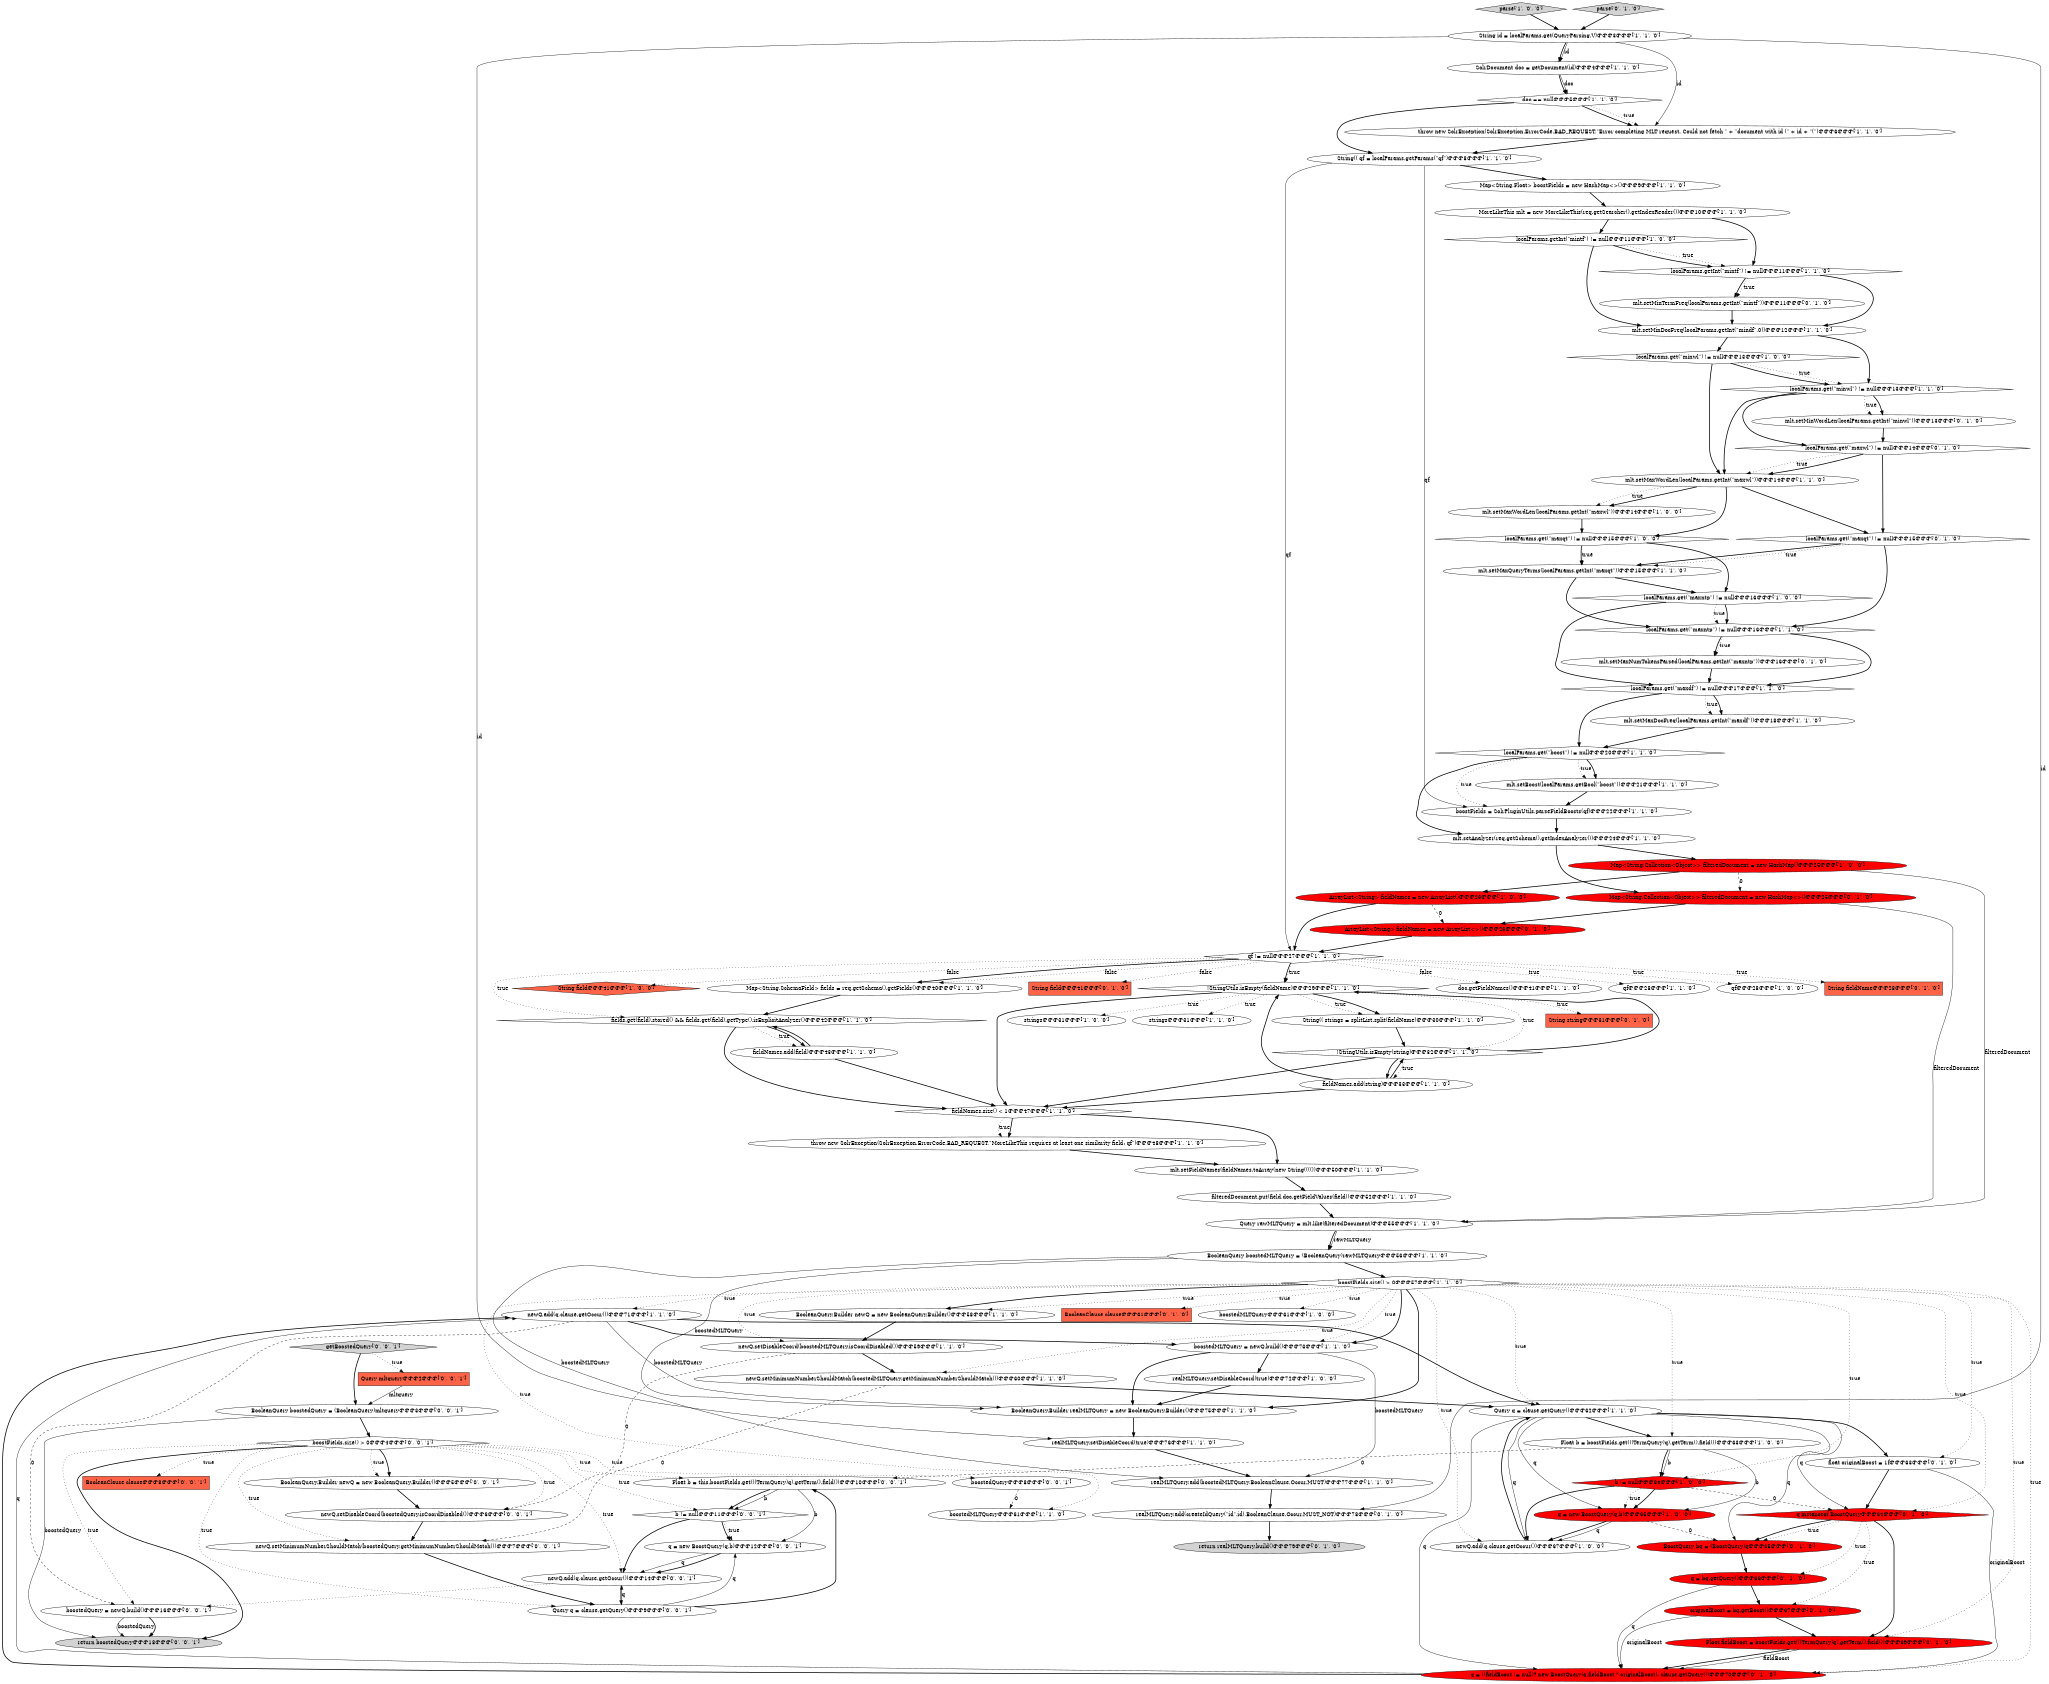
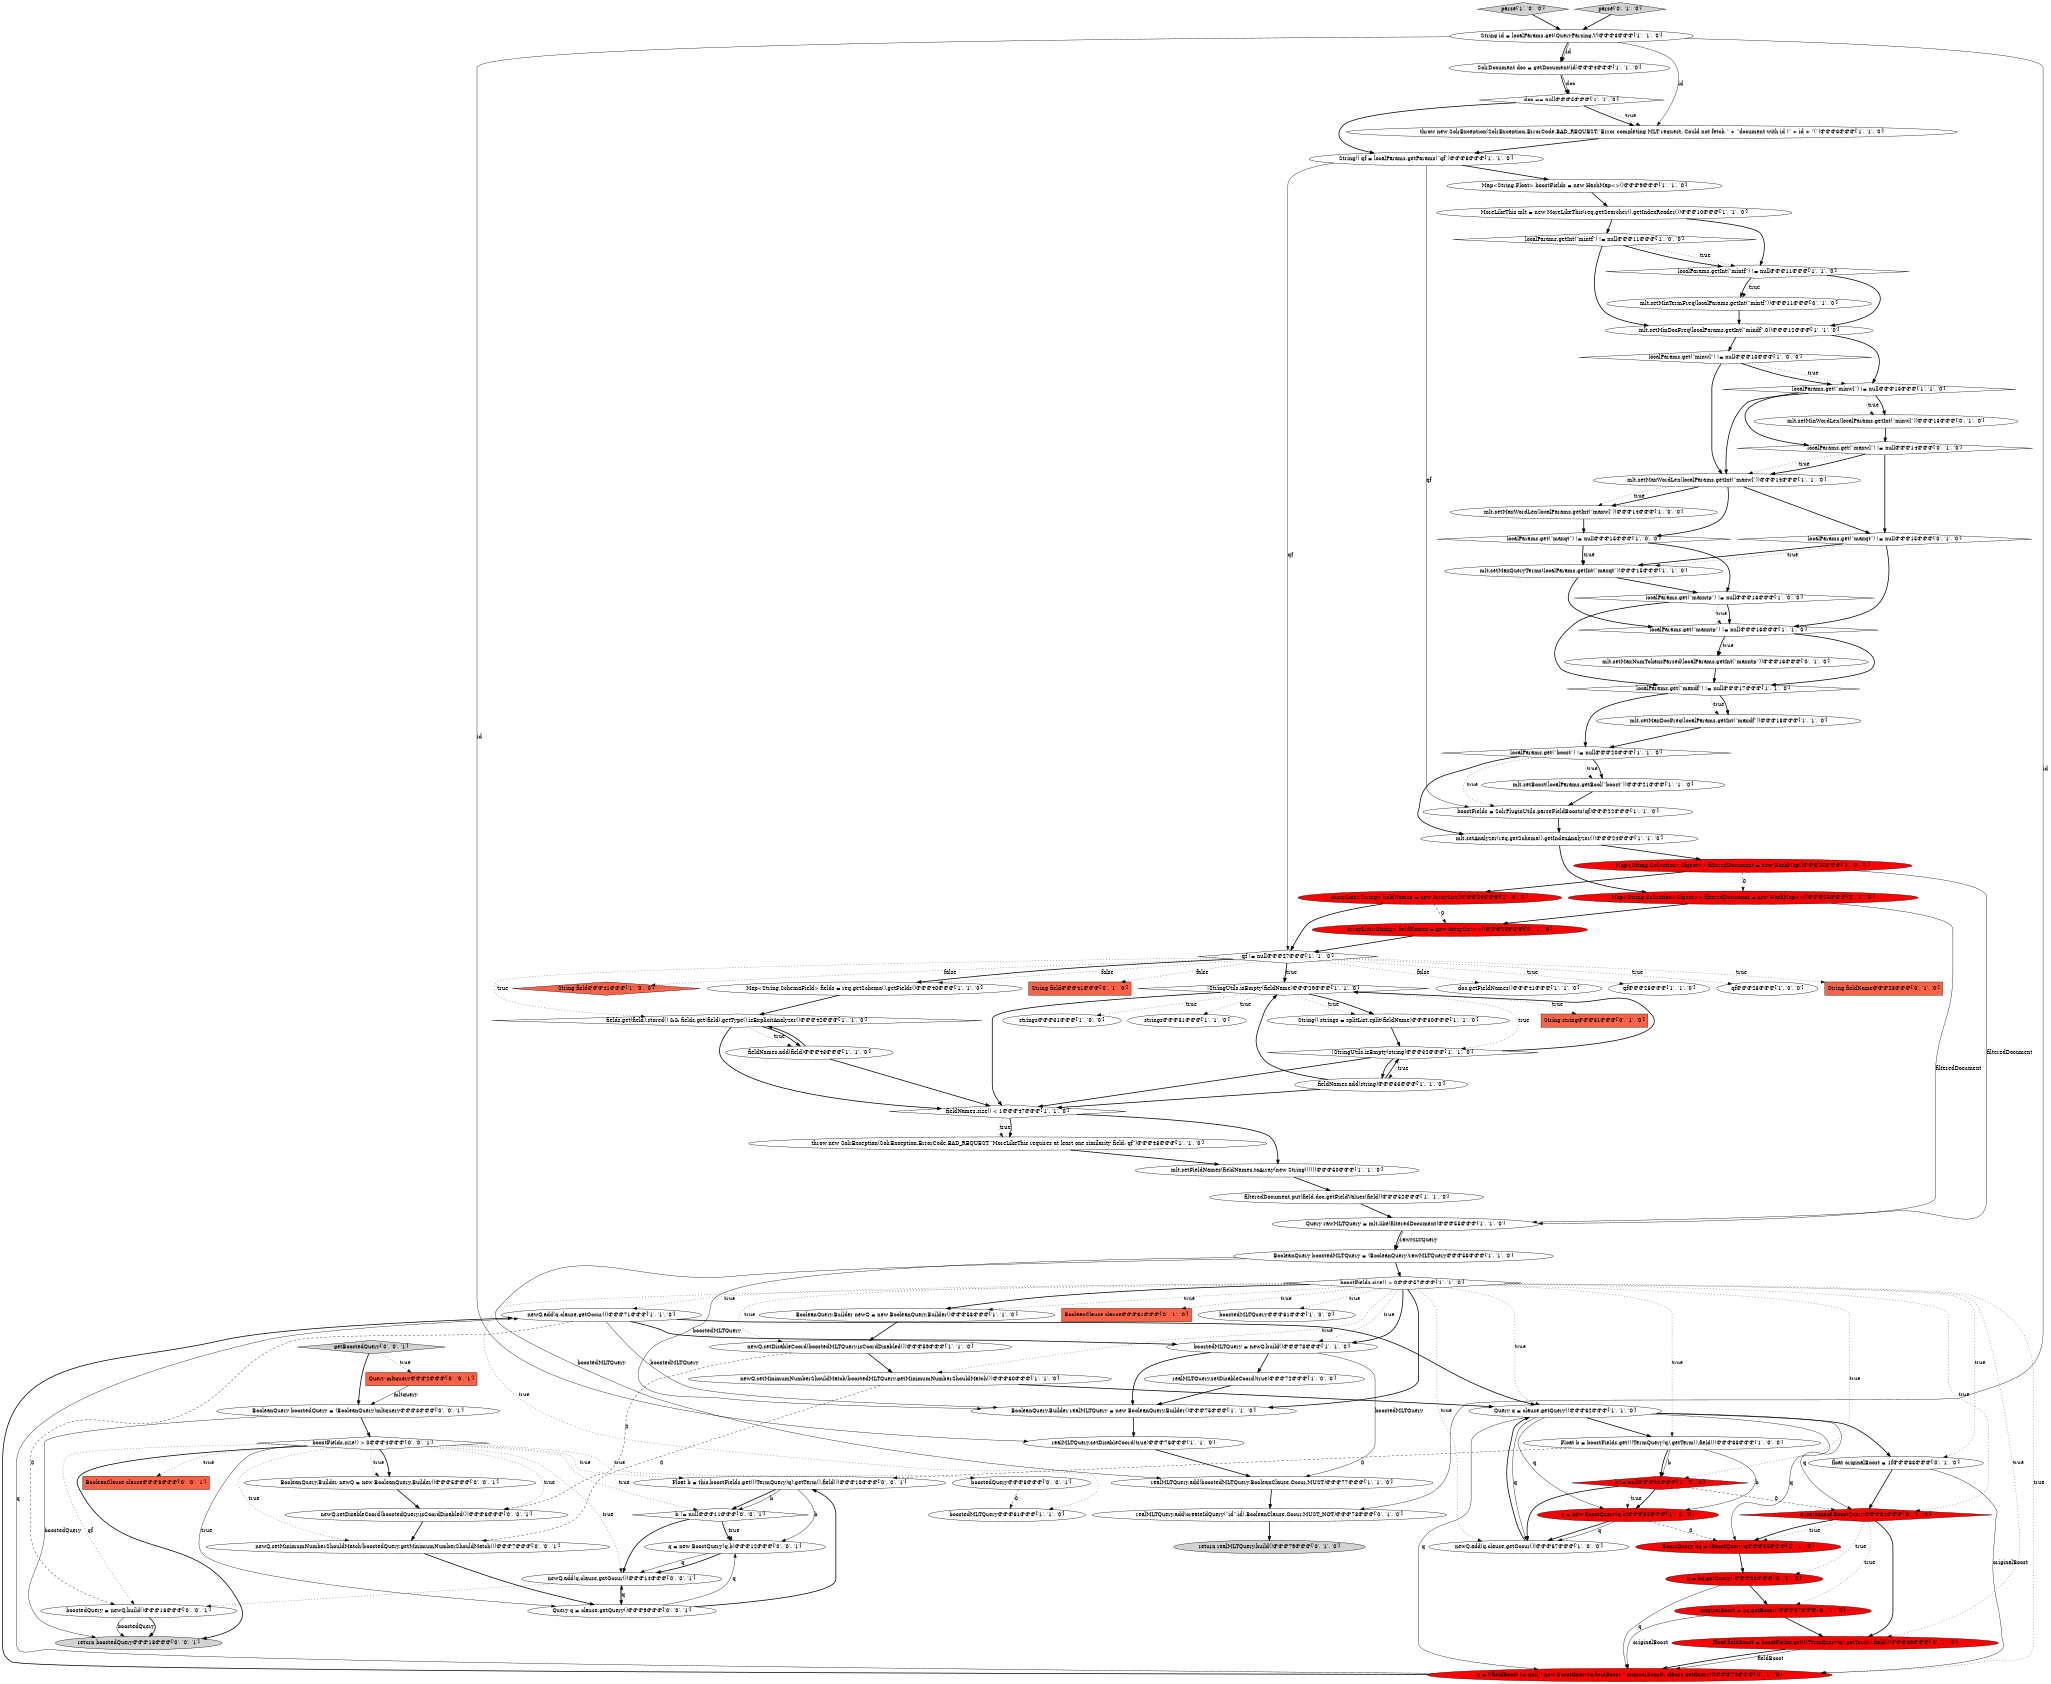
edge "boostFields.size() > 0@@@4@@@['0', '0', '1']" -> "boostedQuery = newQ.build()@@@16@@@['0', '0', '1']": label "true" -> "qf"
edge "boostFields.size() > 0@@@4@@@['0', '0', '1']" -> "Query q = clause.getQuery()@@@9@@@['0', '0', '1']": style dotted -> solid
